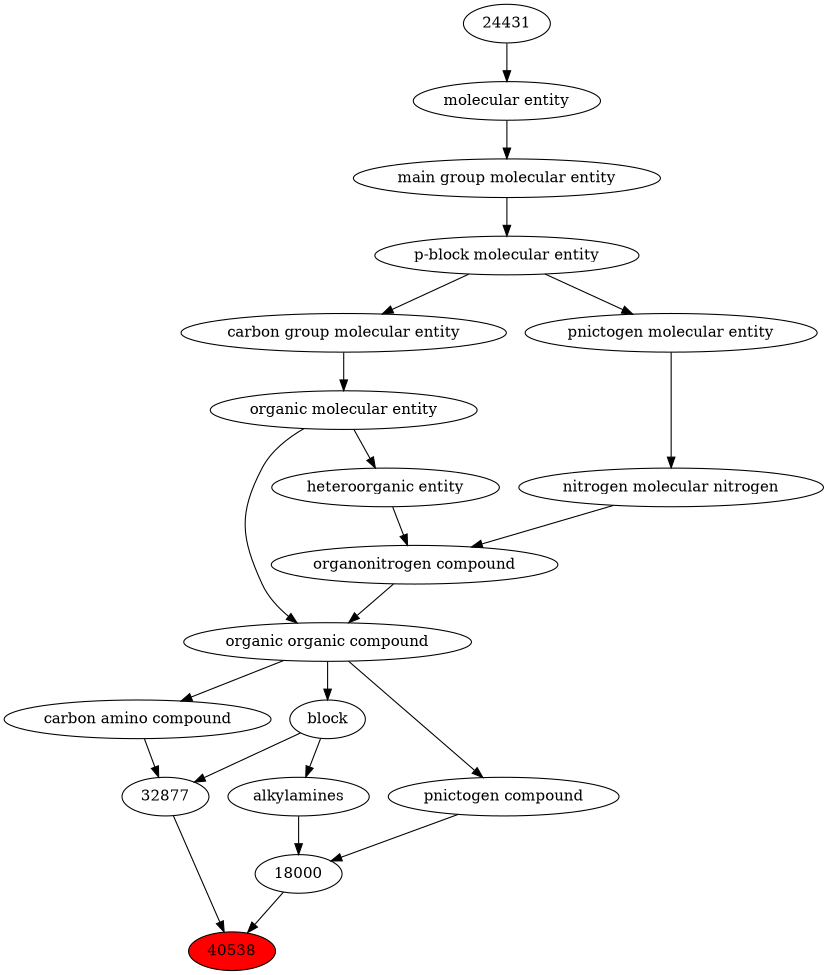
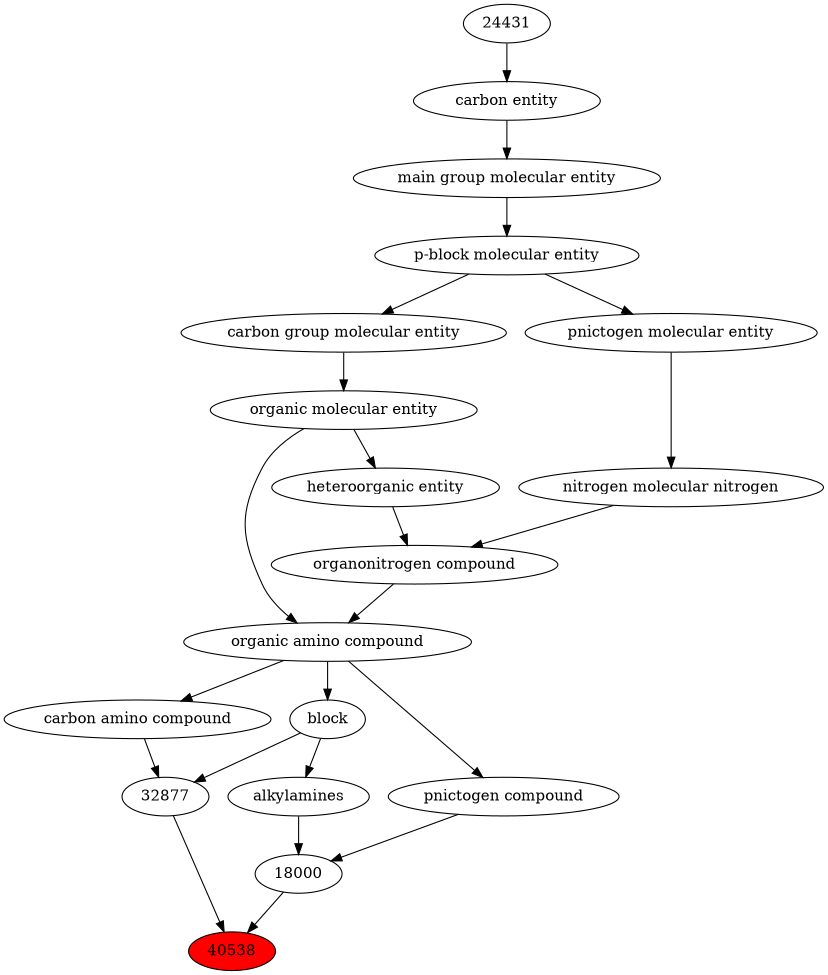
node "molecular entity": label "molecular entity" -> "carbon entity"
node "organic organic compound": label "organic organic compound" -> "organic amino compound"
